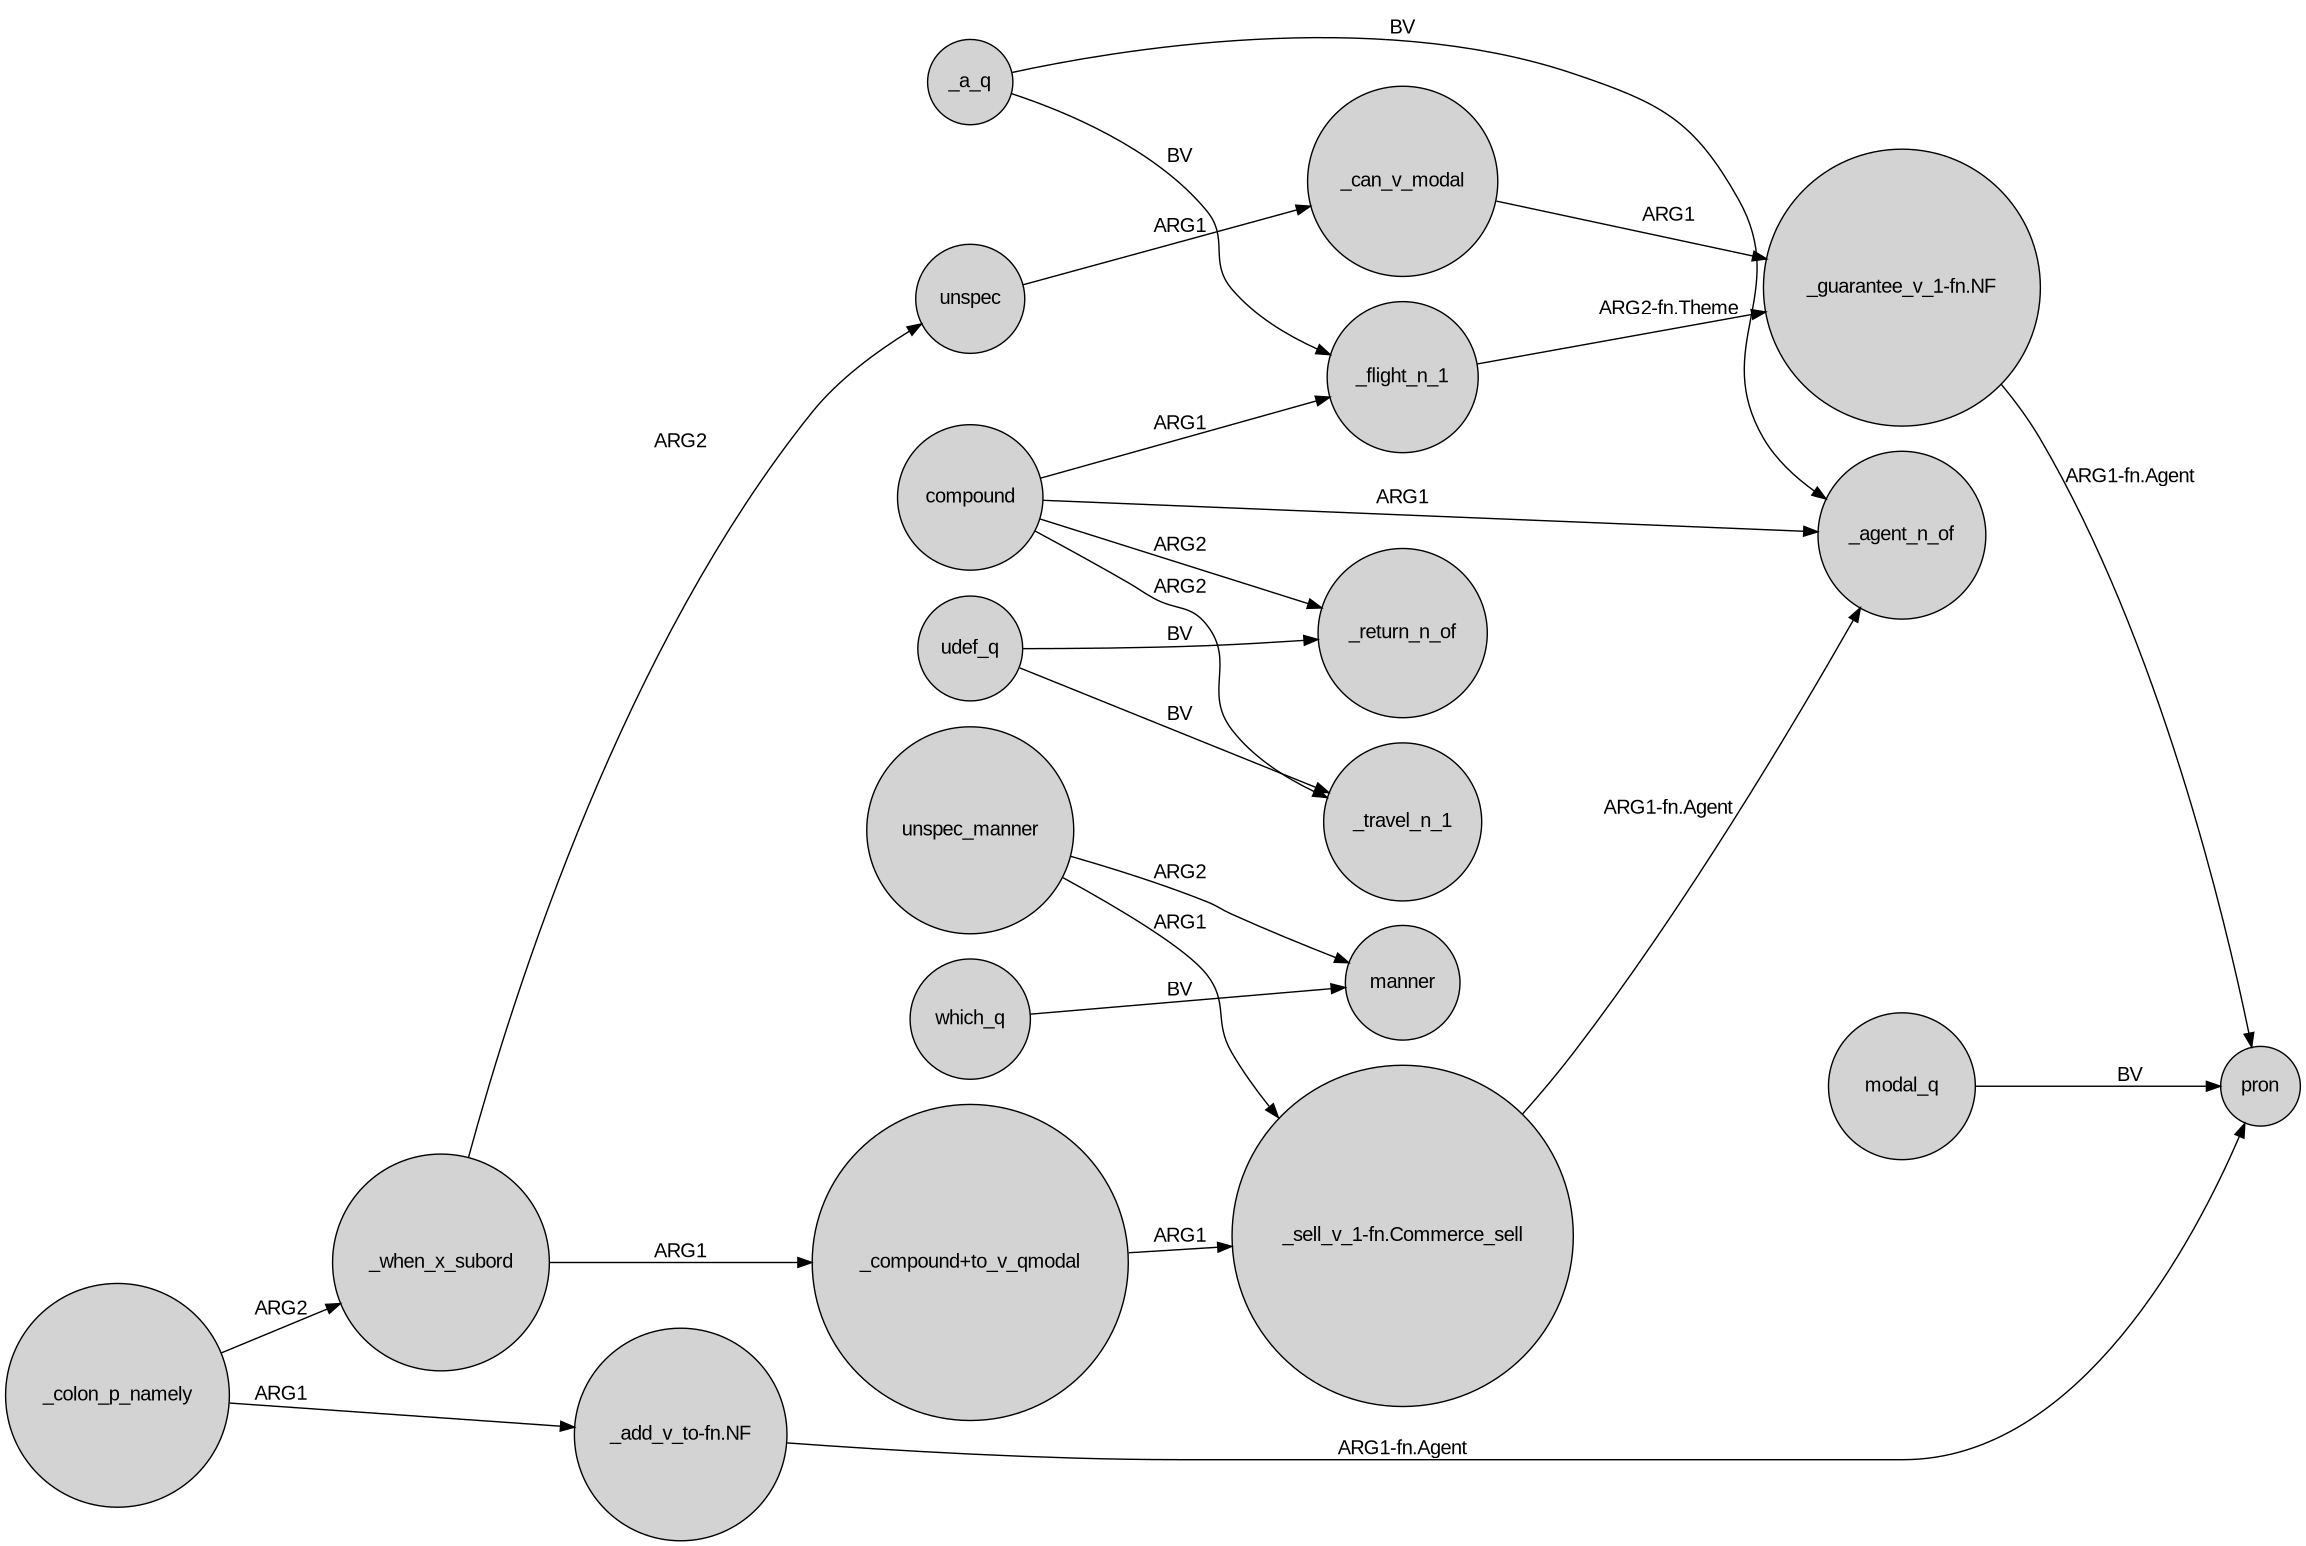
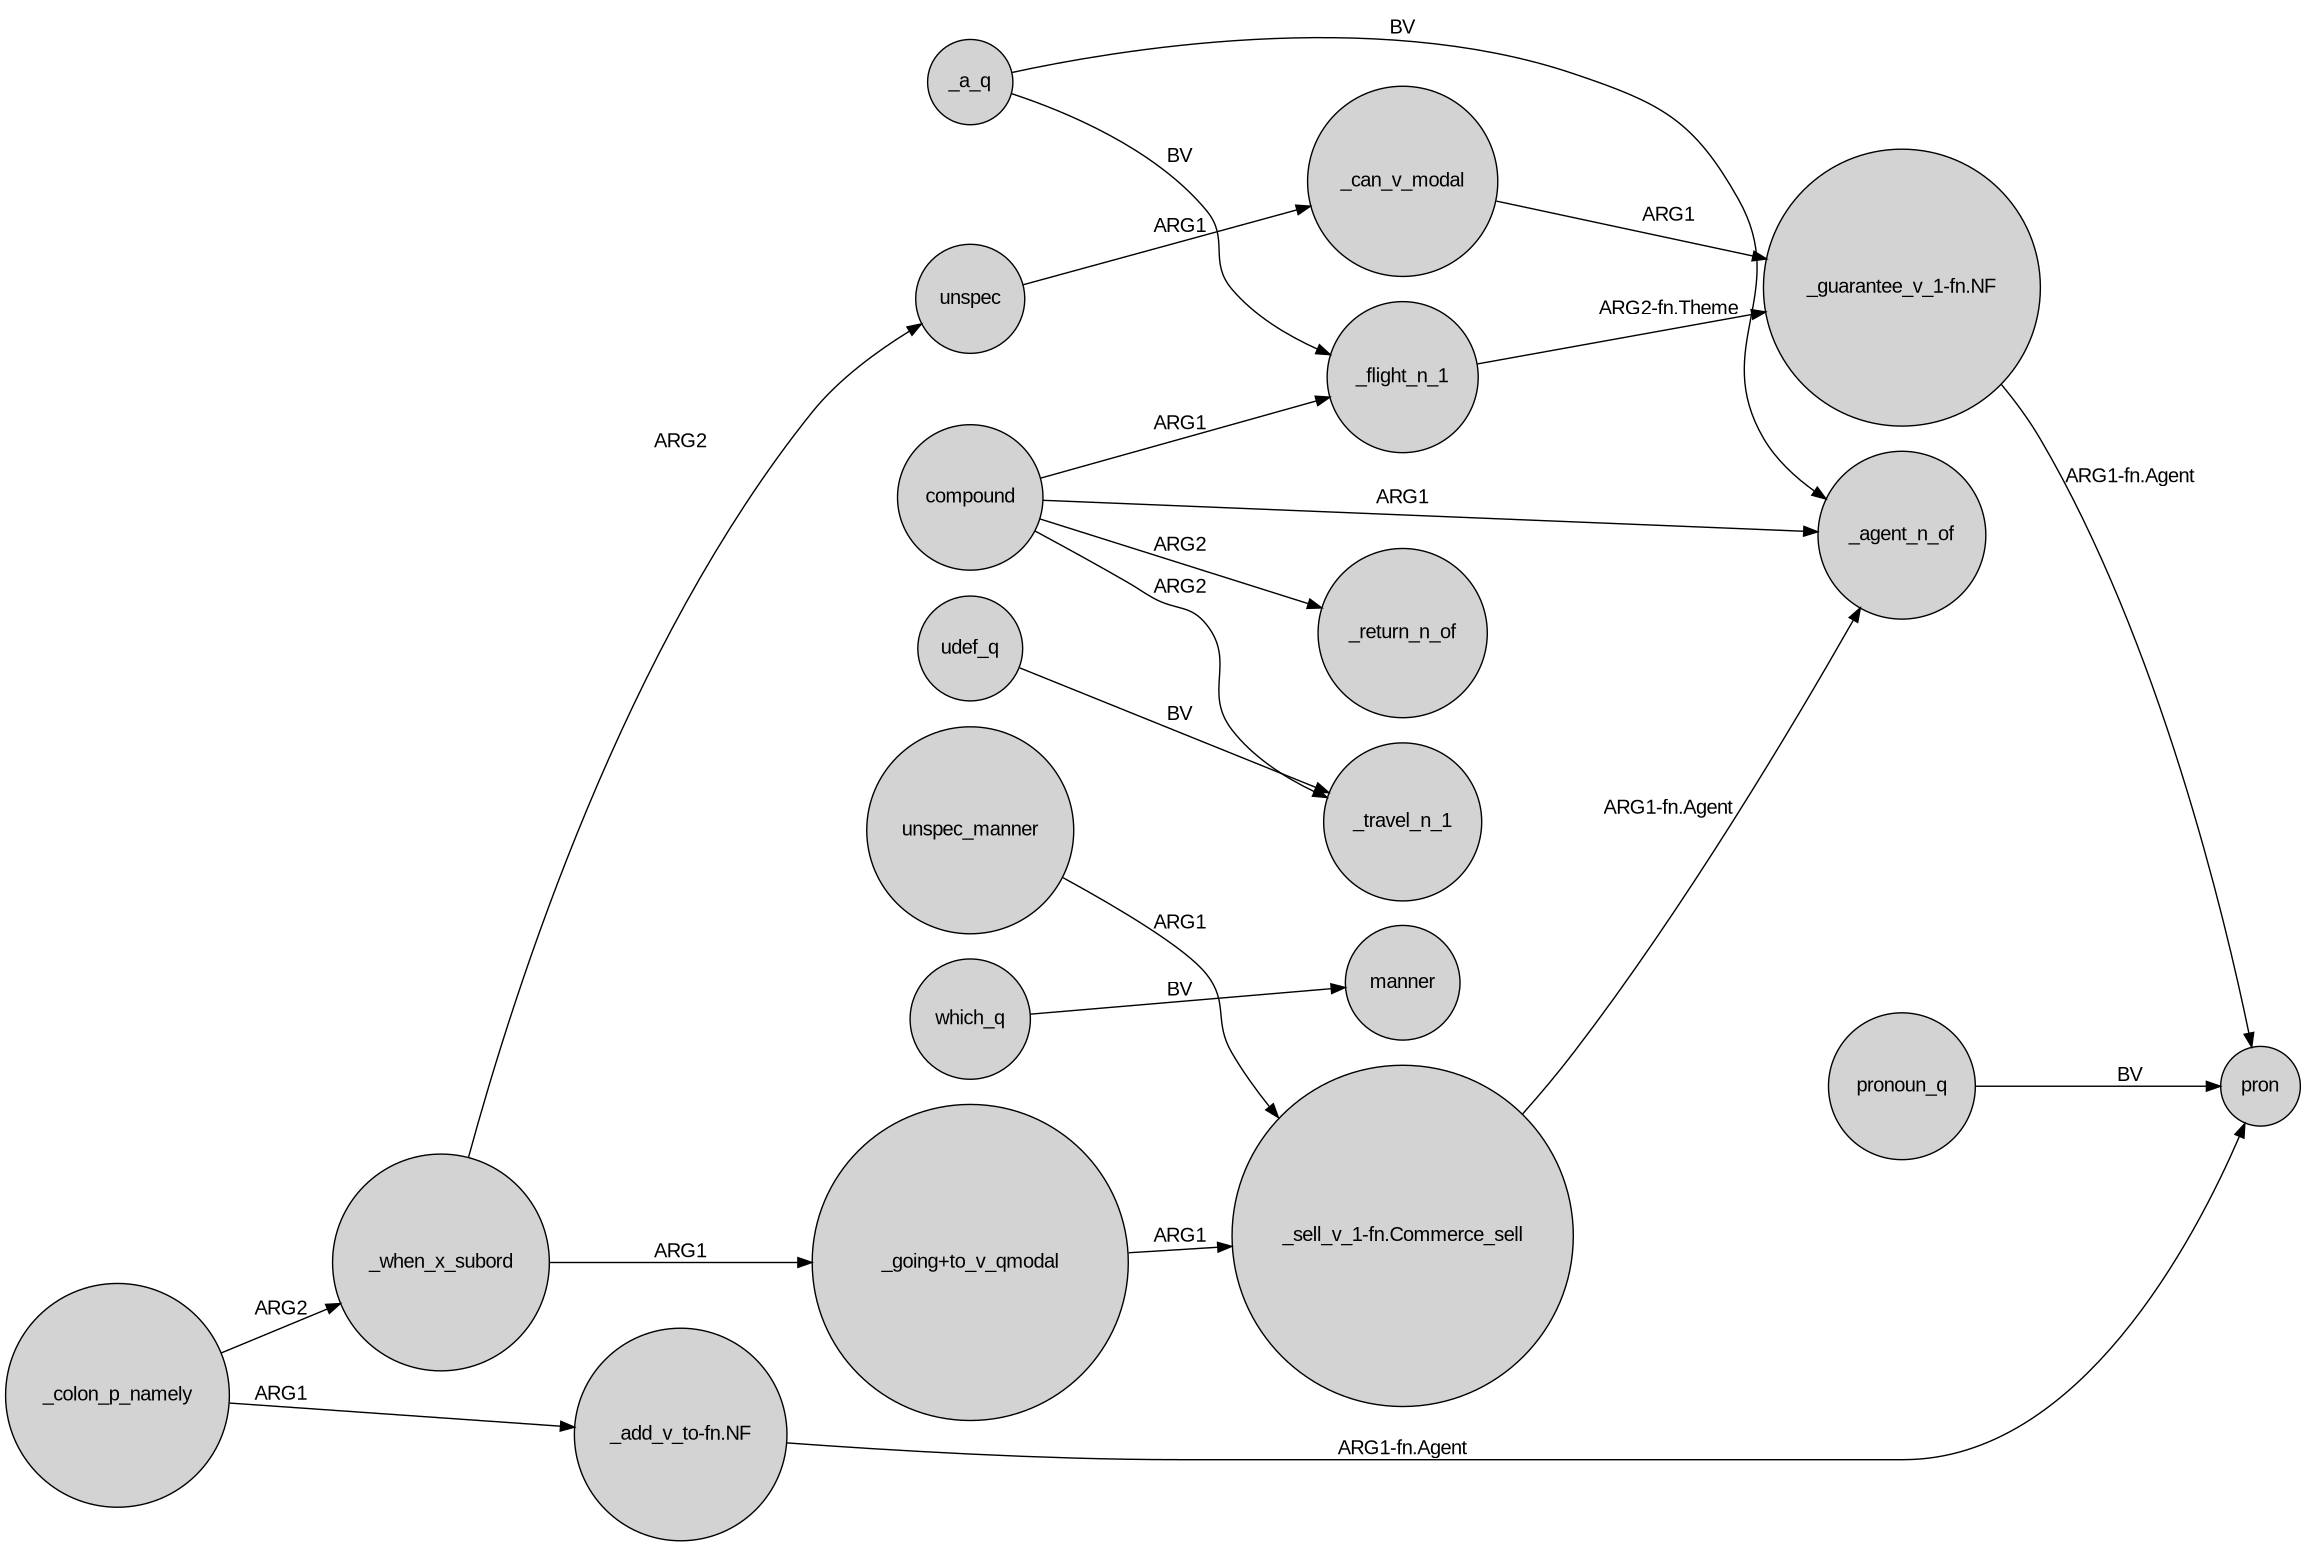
edge "udef_q" -> "_return_n_of": removed, label "BV"
edge "unspec_manner" -> "manner": removed, label "ARG2"
node "modal_q": label "modal_q" -> "pronoun_q"
node "_compound+to_v_qmodal": label "_compound+to_v_qmodal" -> "_going+to_v_qmodal"
